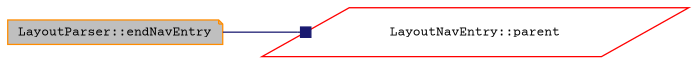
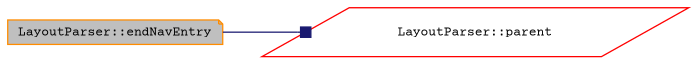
node "LayoutNavEntry::parent": label "LayoutNavEntry::parent" -> "LayoutParser::parent"
